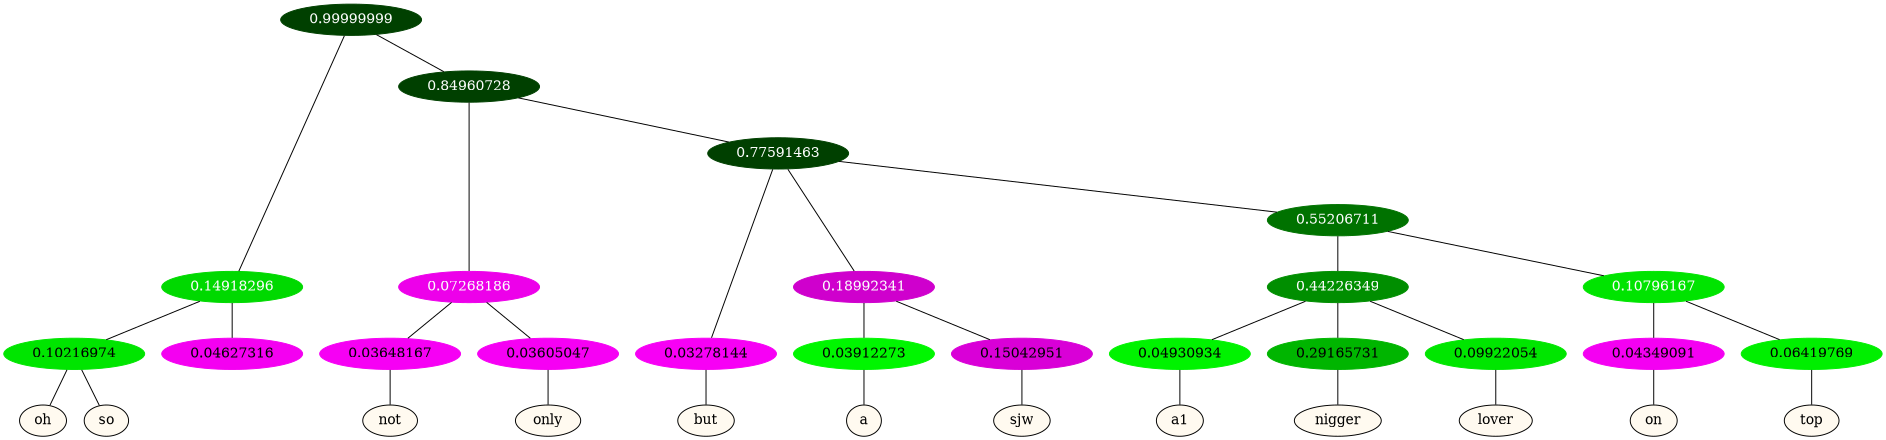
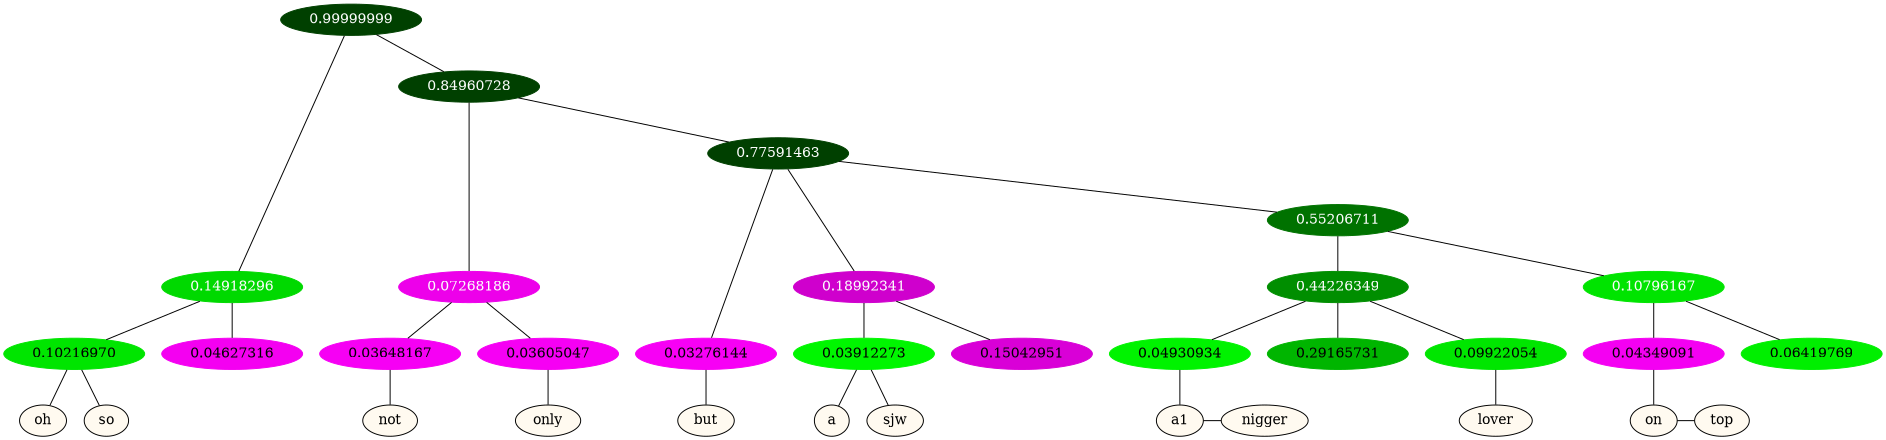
node "0.10216974": label "0.10216974" -> "0.10216970"
node "0.03278144": label "0.03278144" -> "0.03276144"
edge "0.15042951" -- "sjw": now "0.03912273" -- "sjw"
edge "0.29165731" -- "nigger": now "a1" -- "nigger"
edge "0.06419769" -- "top": now "on" -- "top"
